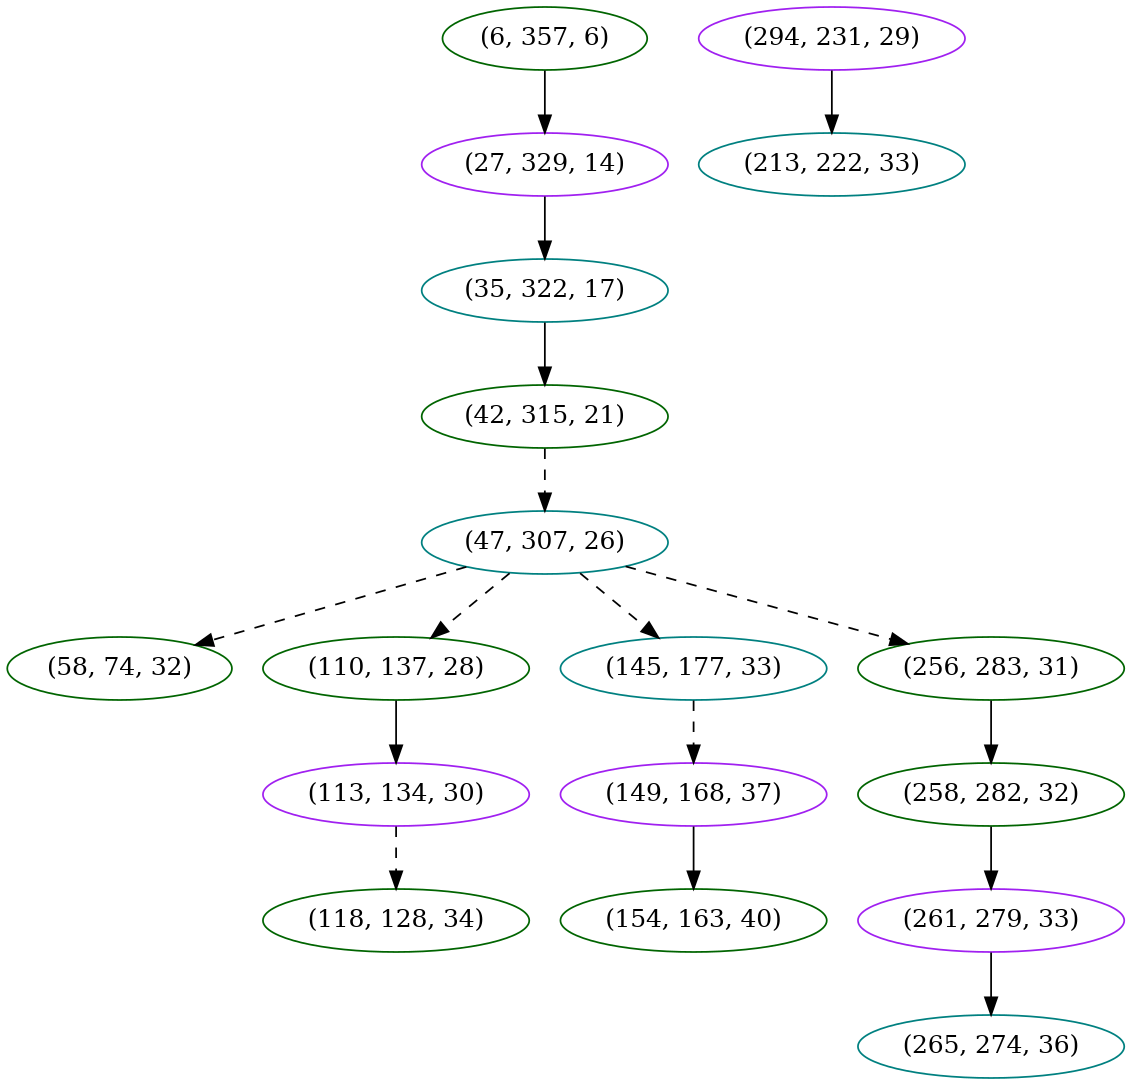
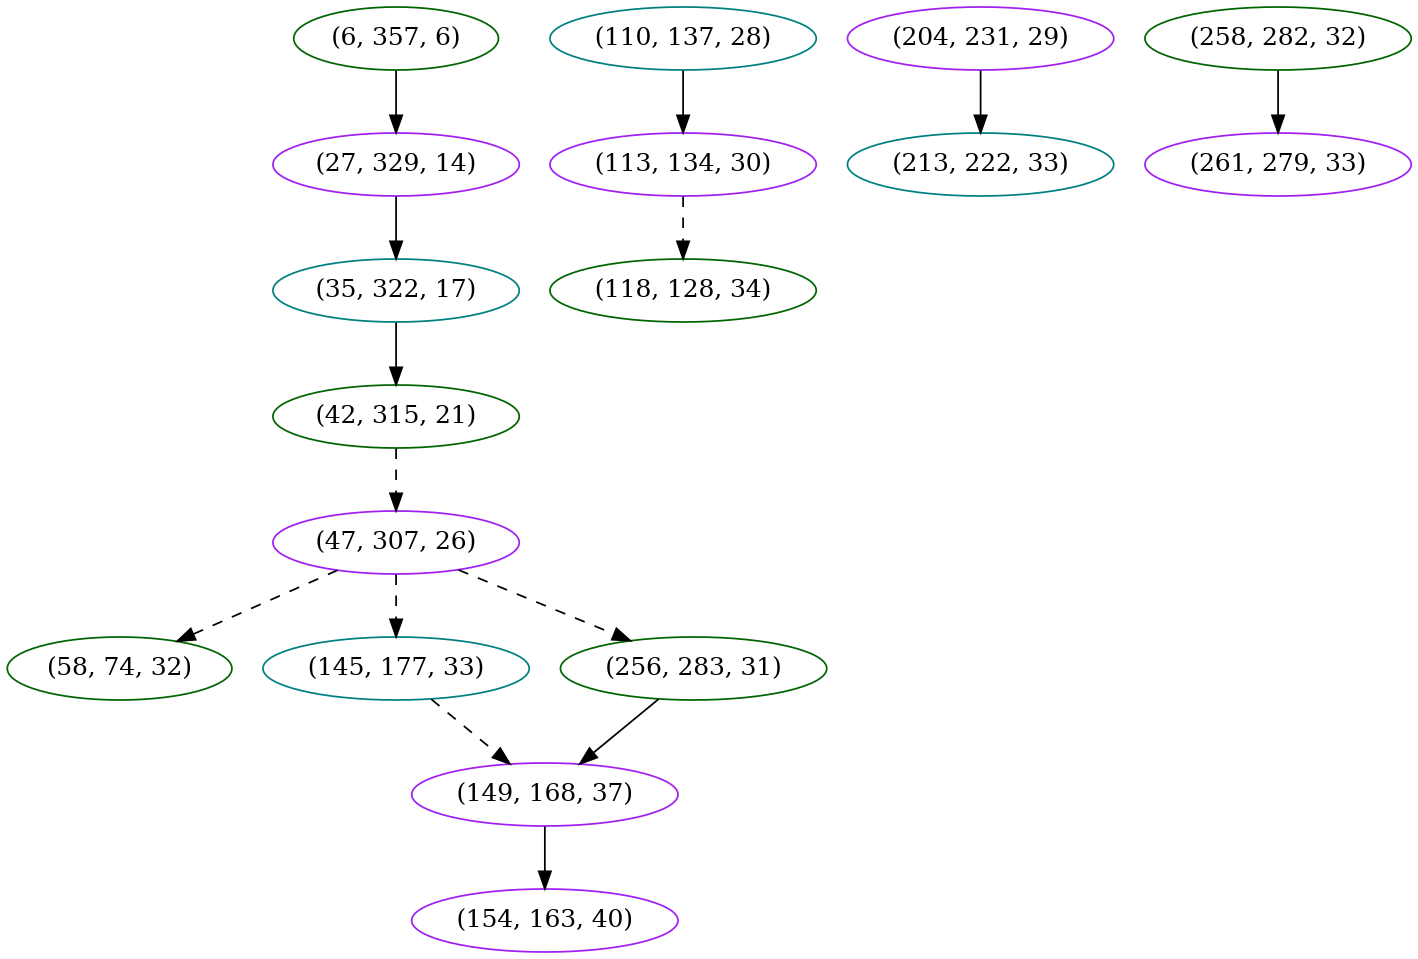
node "(294, 231, 29)": label "(294, 231, 29)" -> "(204, 231, 29)"
node "(47, 307, 26)": color teal -> purple
edge "(47, 307, 26)" -> "(110, 137, 28)": removed
node "(110, 137, 28)": color darkgreen -> teal
edge "(256, 283, 31)" -> "(258, 282, 32)": now "(256, 283, 31)" -> "(149, 168, 37)"
node "(154, 163, 40)": color darkgreen -> purple
node "(265, 274, 36)": removed
